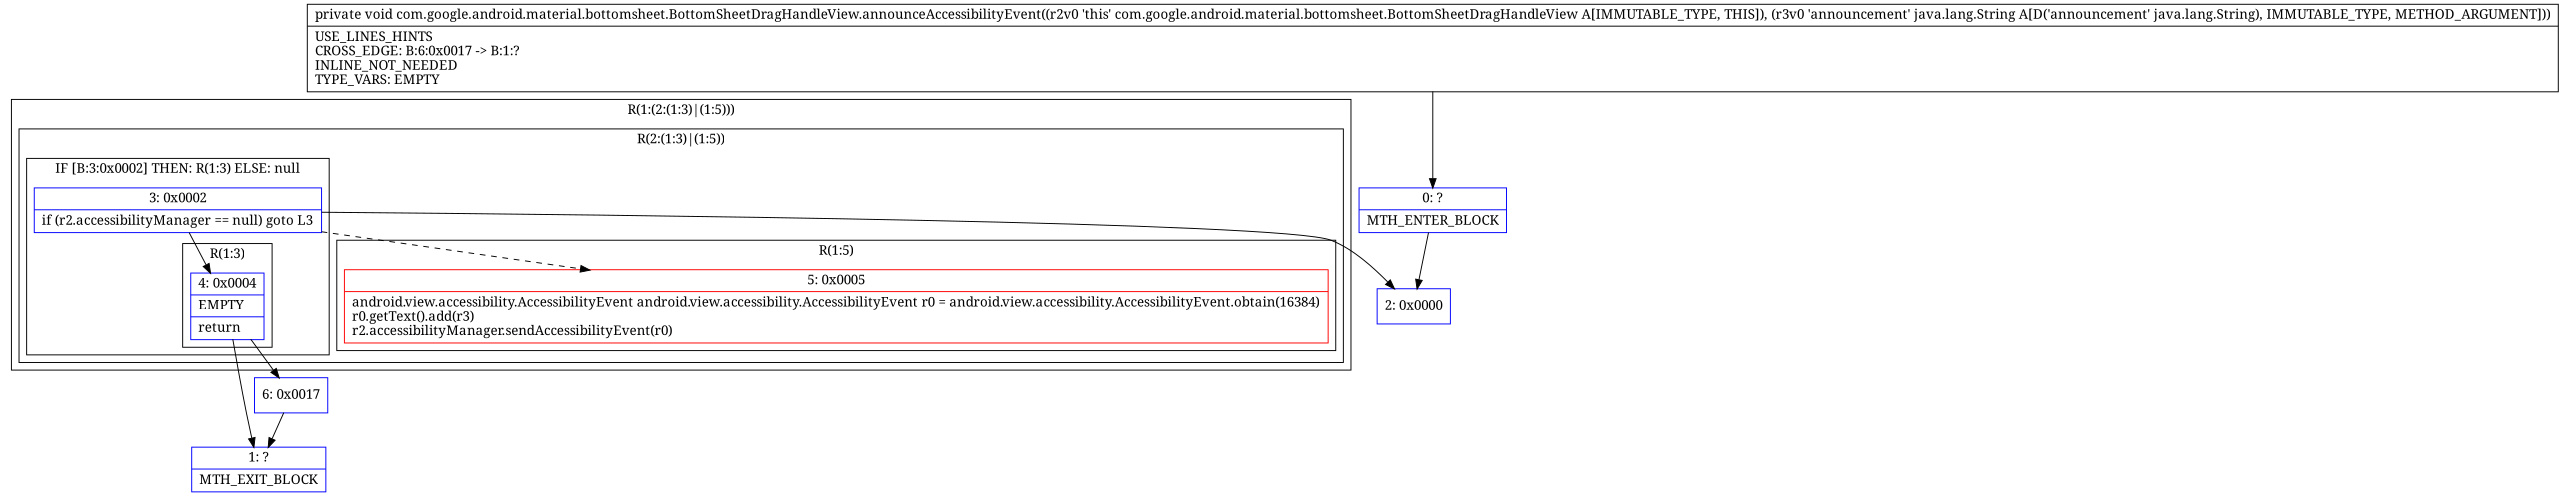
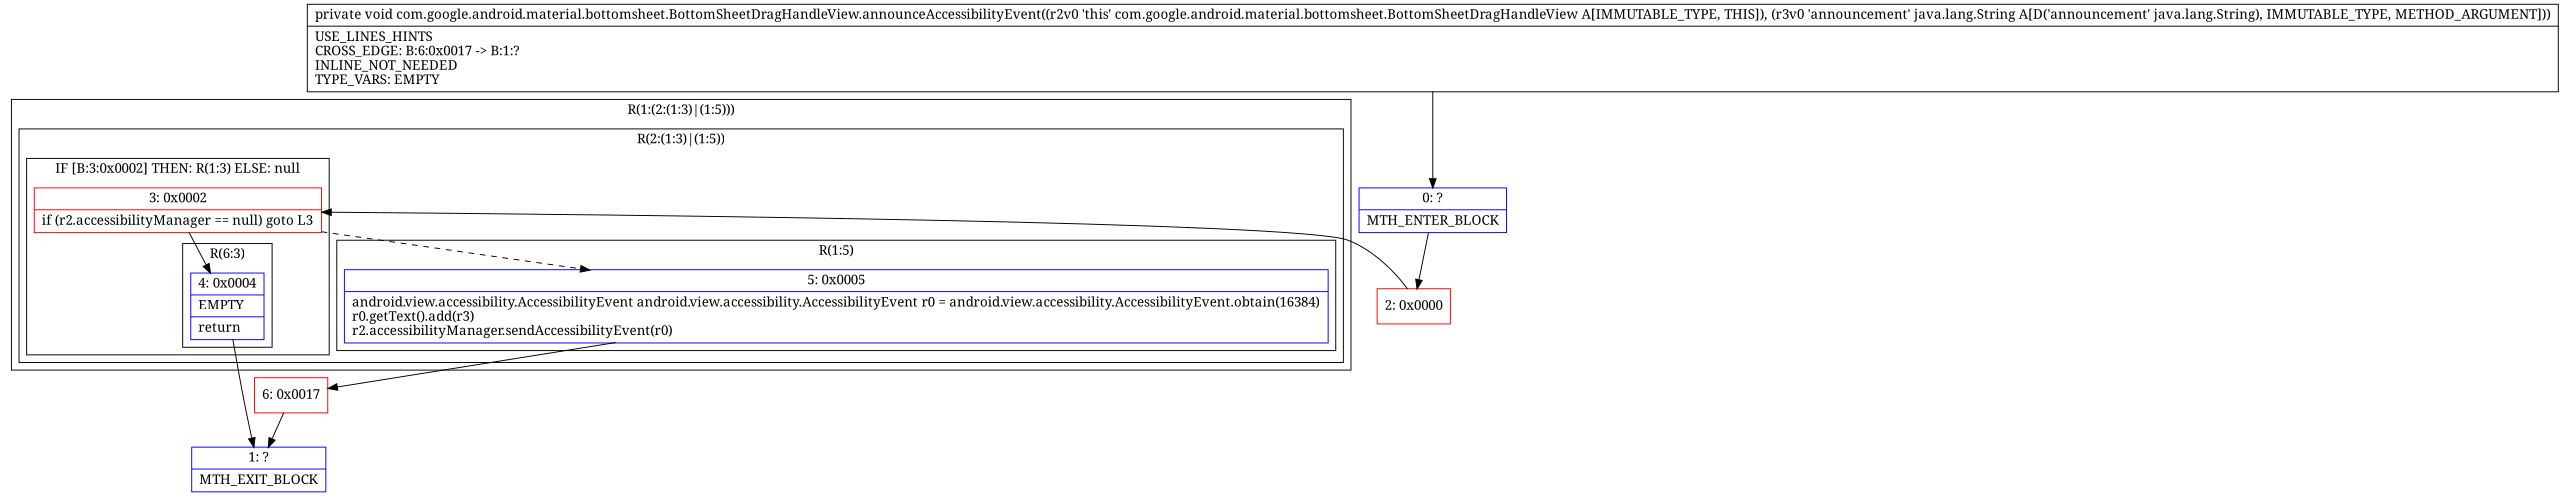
node "3: 0x0002": color blue -> red
edge "3: 0x0002" -> "2: 0x0000": reversed
cluster "R(1:3)": label "R(1:3)" -> "R(6:3)"
node "5: 0x0005": color red -> blue
node "2: 0x0000": color blue -> red
edge "4: 0x0004" -> "6: 0x0017": now "5: 0x0005" -> "6: 0x0017"
node "6: 0x0017": color blue -> red
